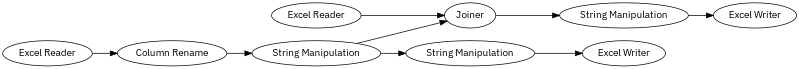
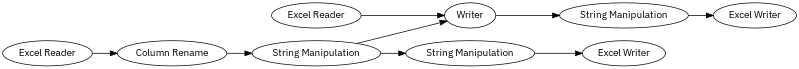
node "Joiner": label "Joiner" -> "Writer"
